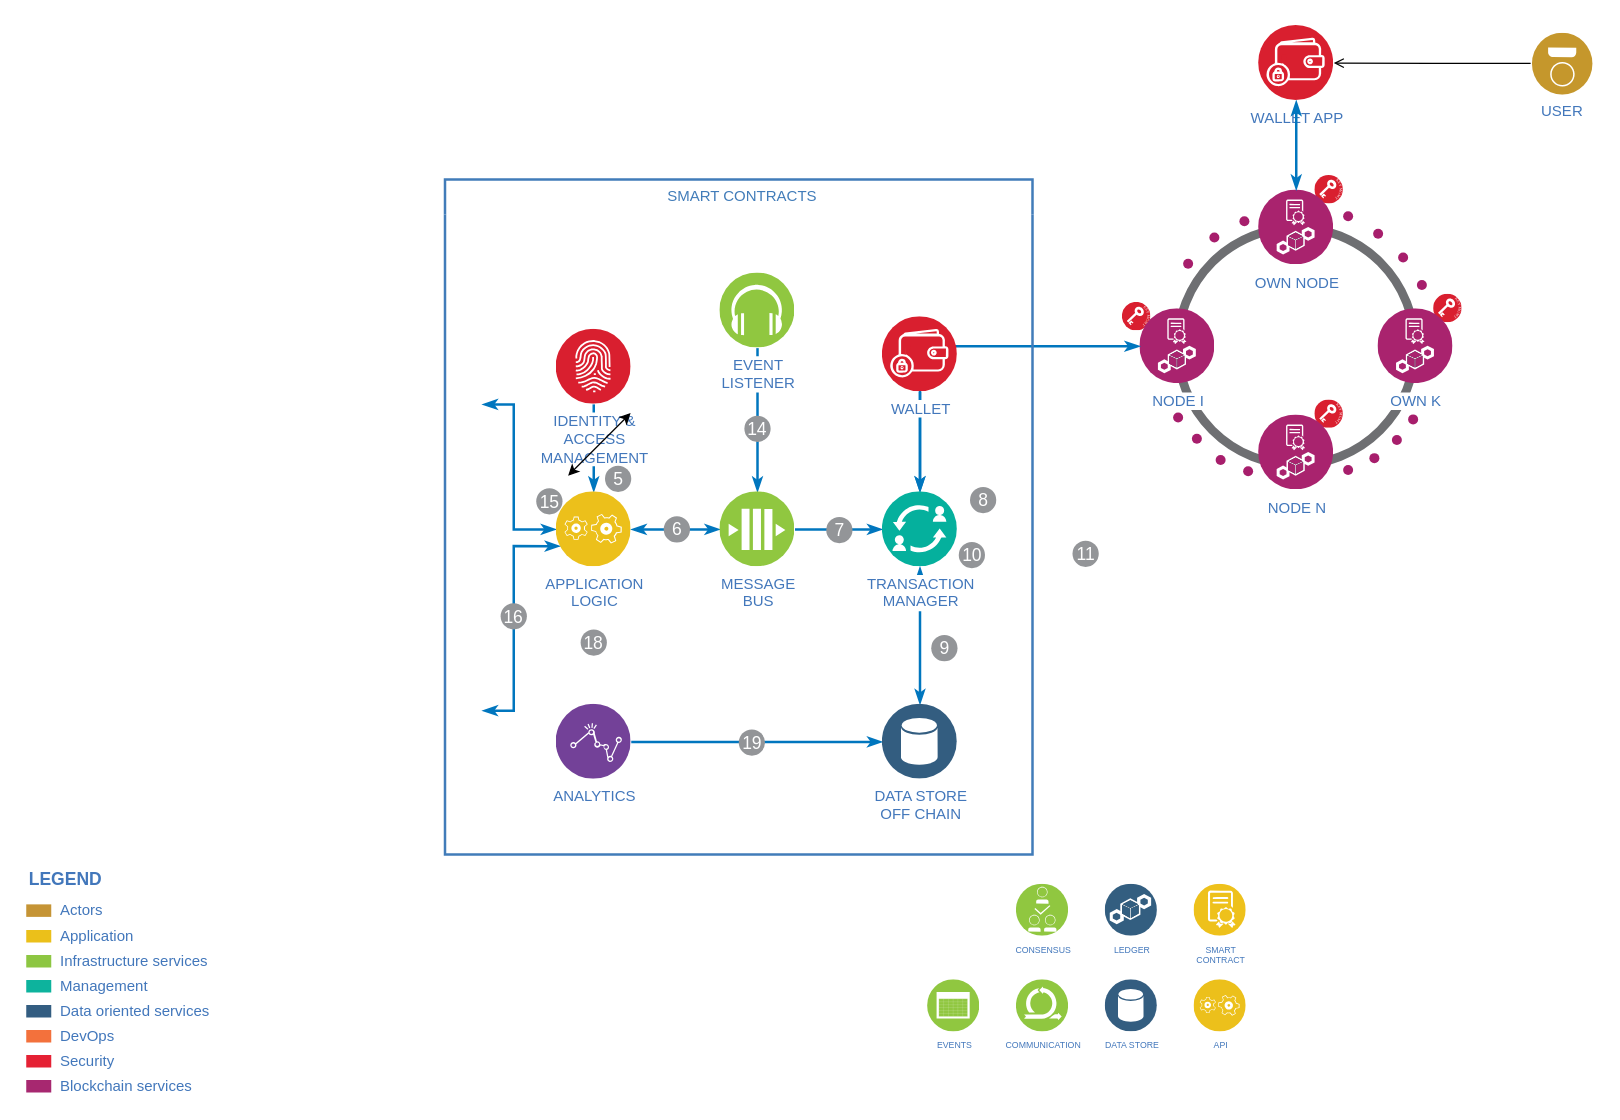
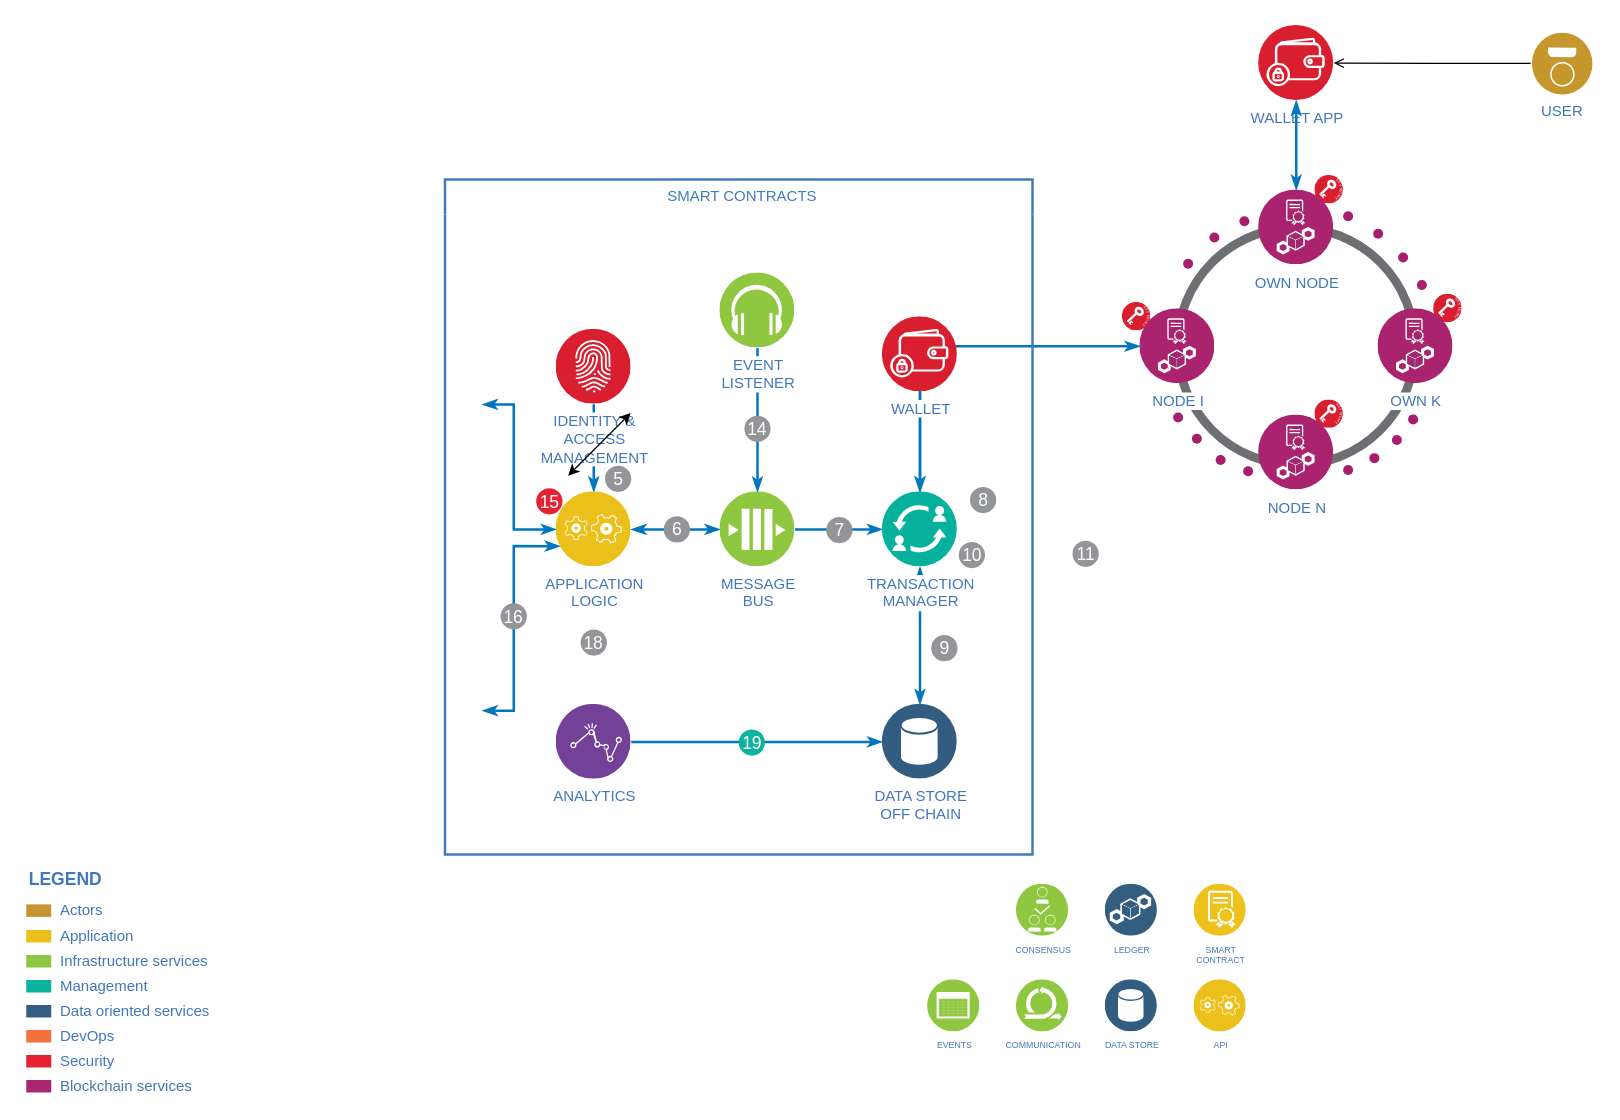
node "15": fillcolor #939598 -> #e52134
node "19": fillcolor #939598 -> #0db39d
